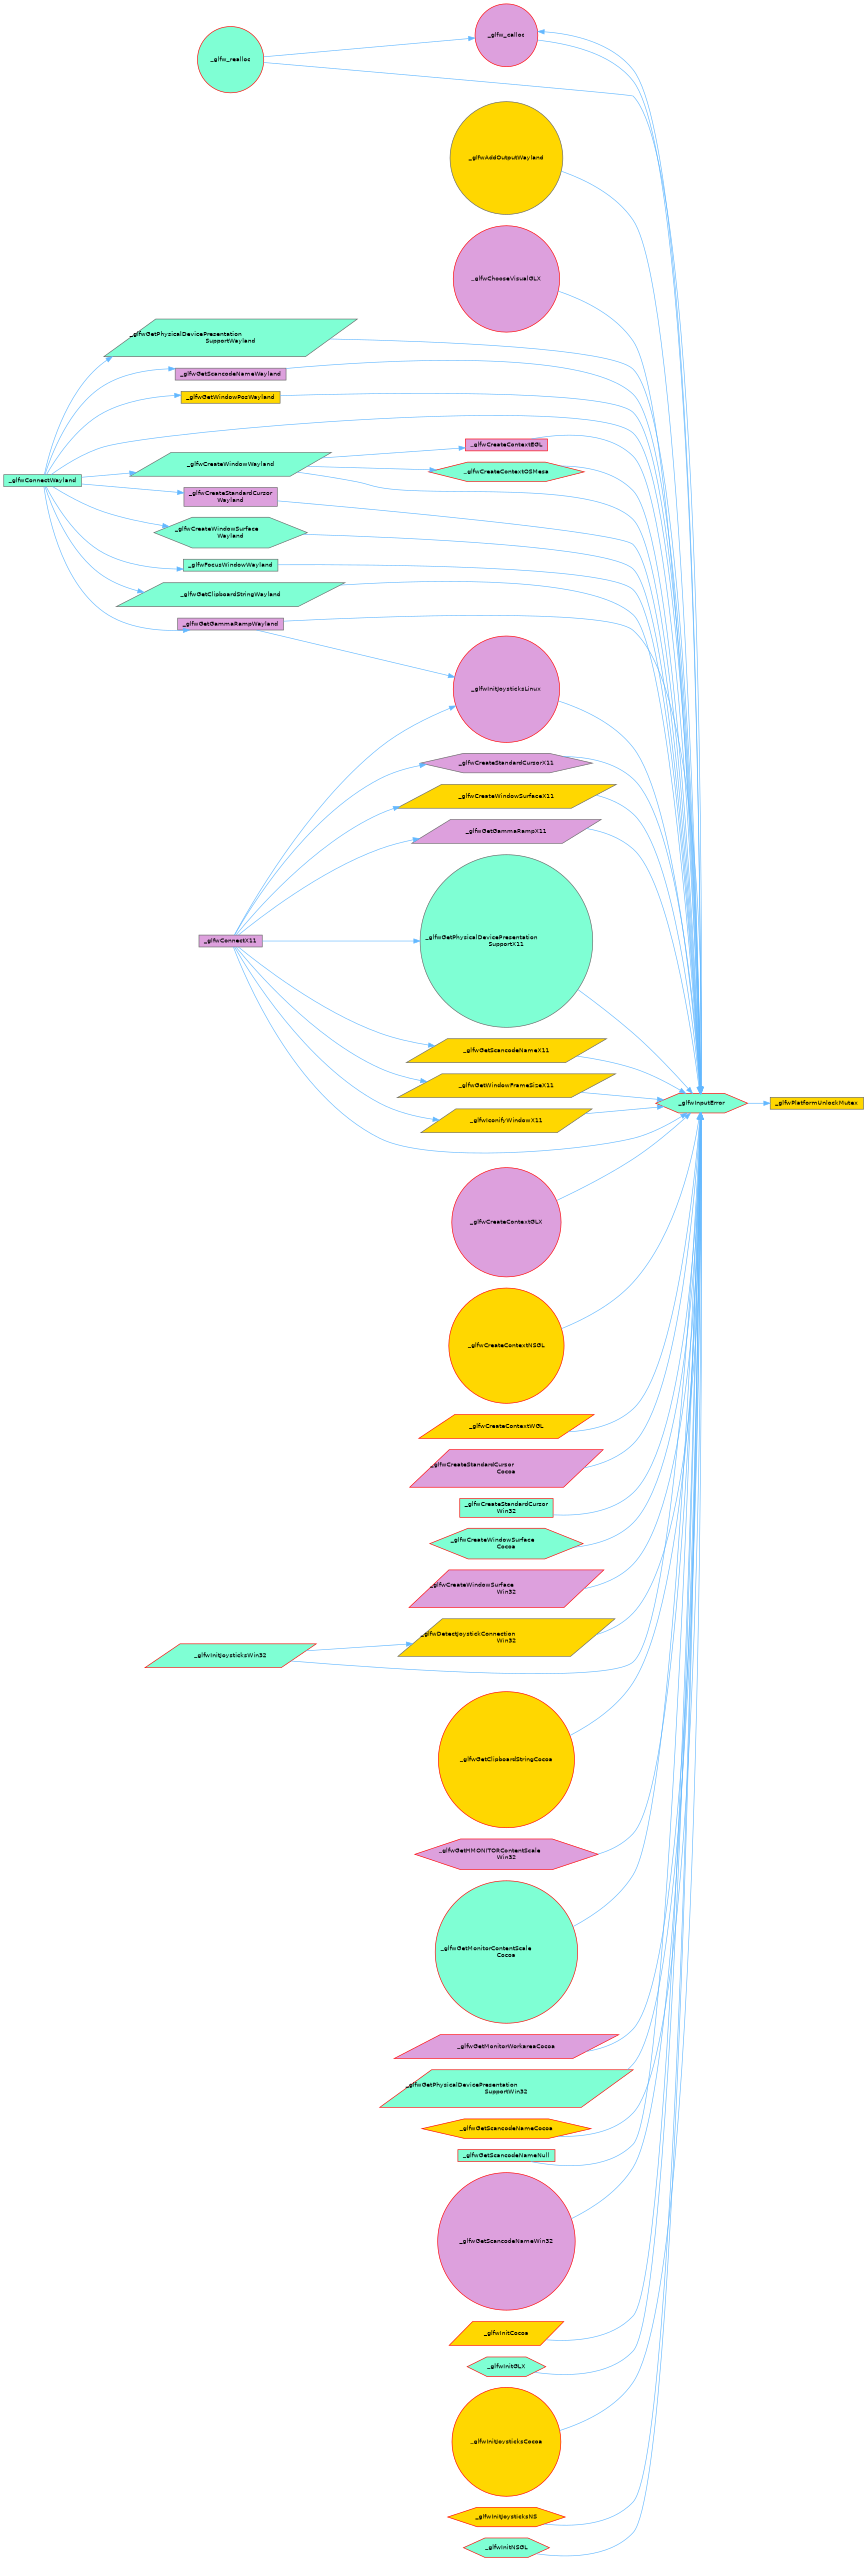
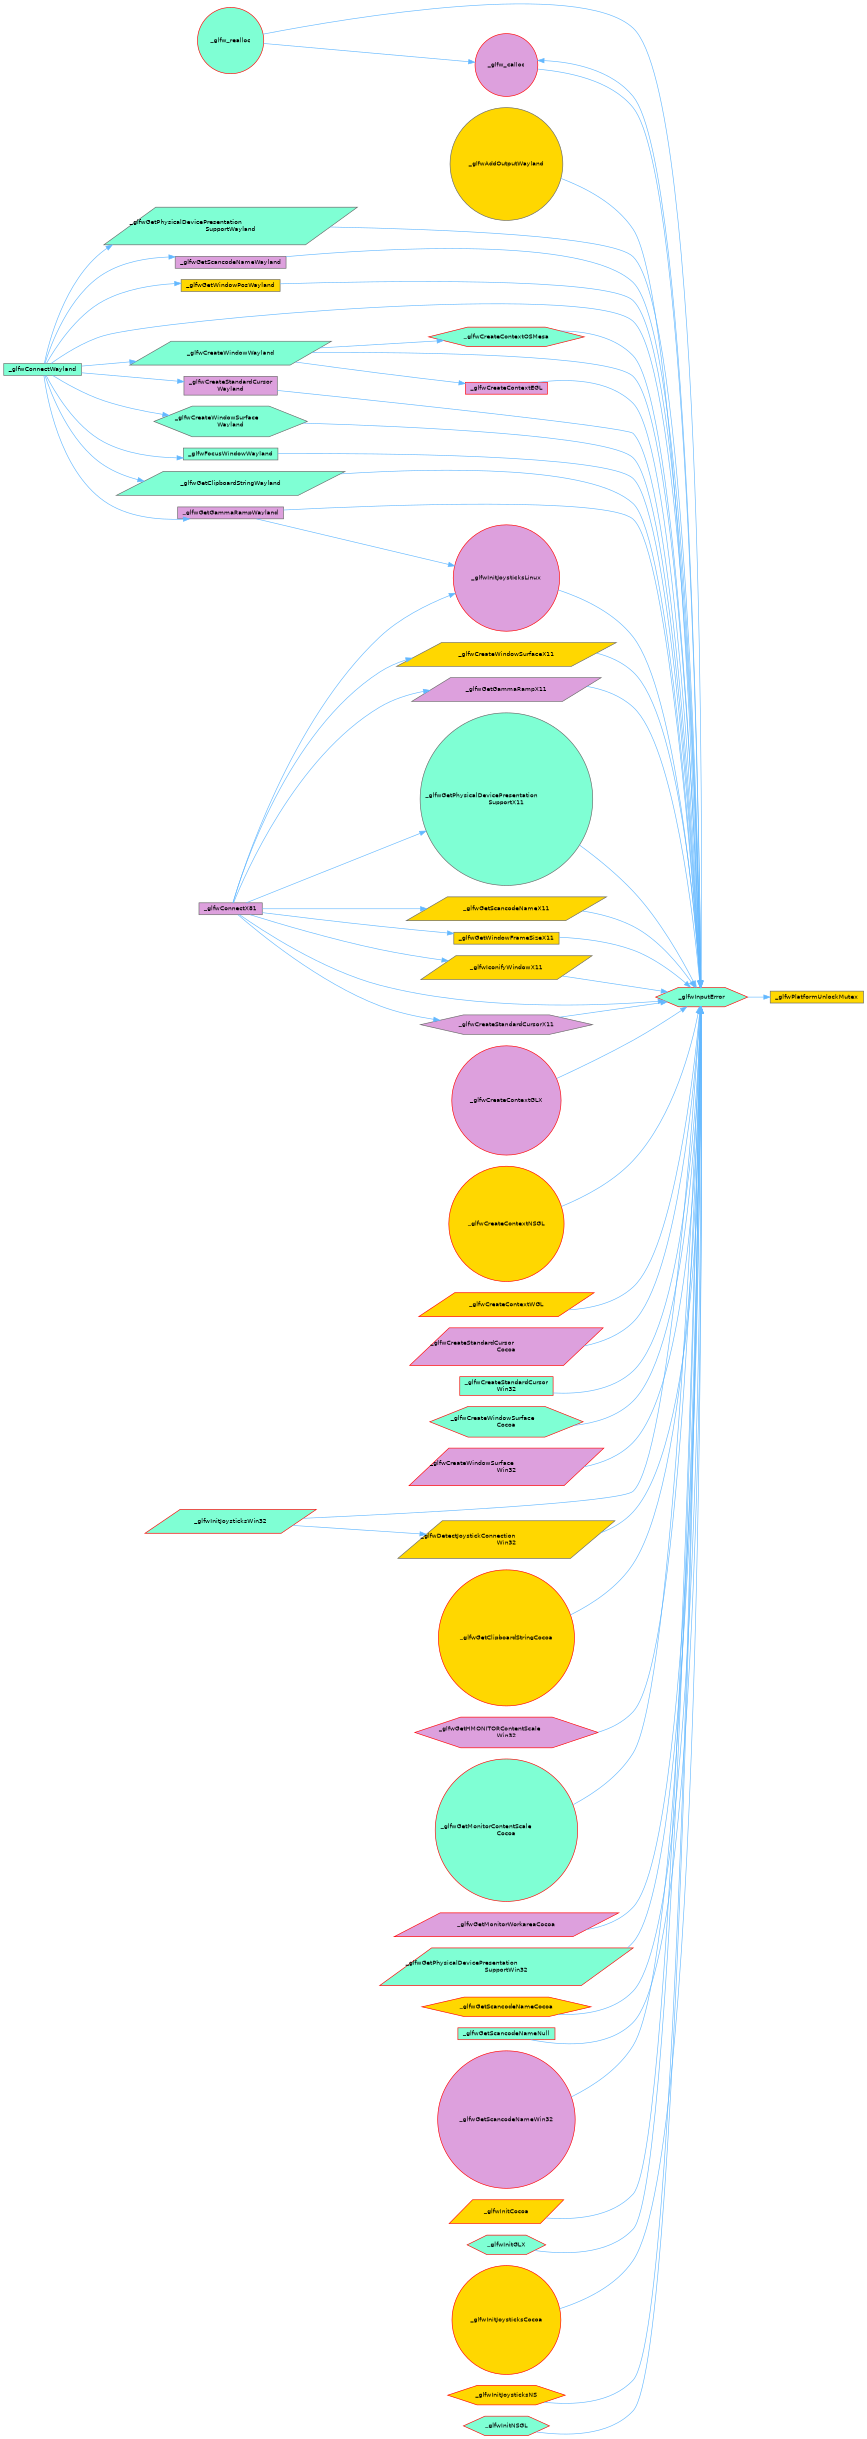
node "_glfwChooseVisualGLX": removed
node "_glfwConnectX11": label "_glfwConnectX11" -> "_glfwConnectX81"
node "_glfwGetWindowFrameSizeX11": shape parallelogram -> box
